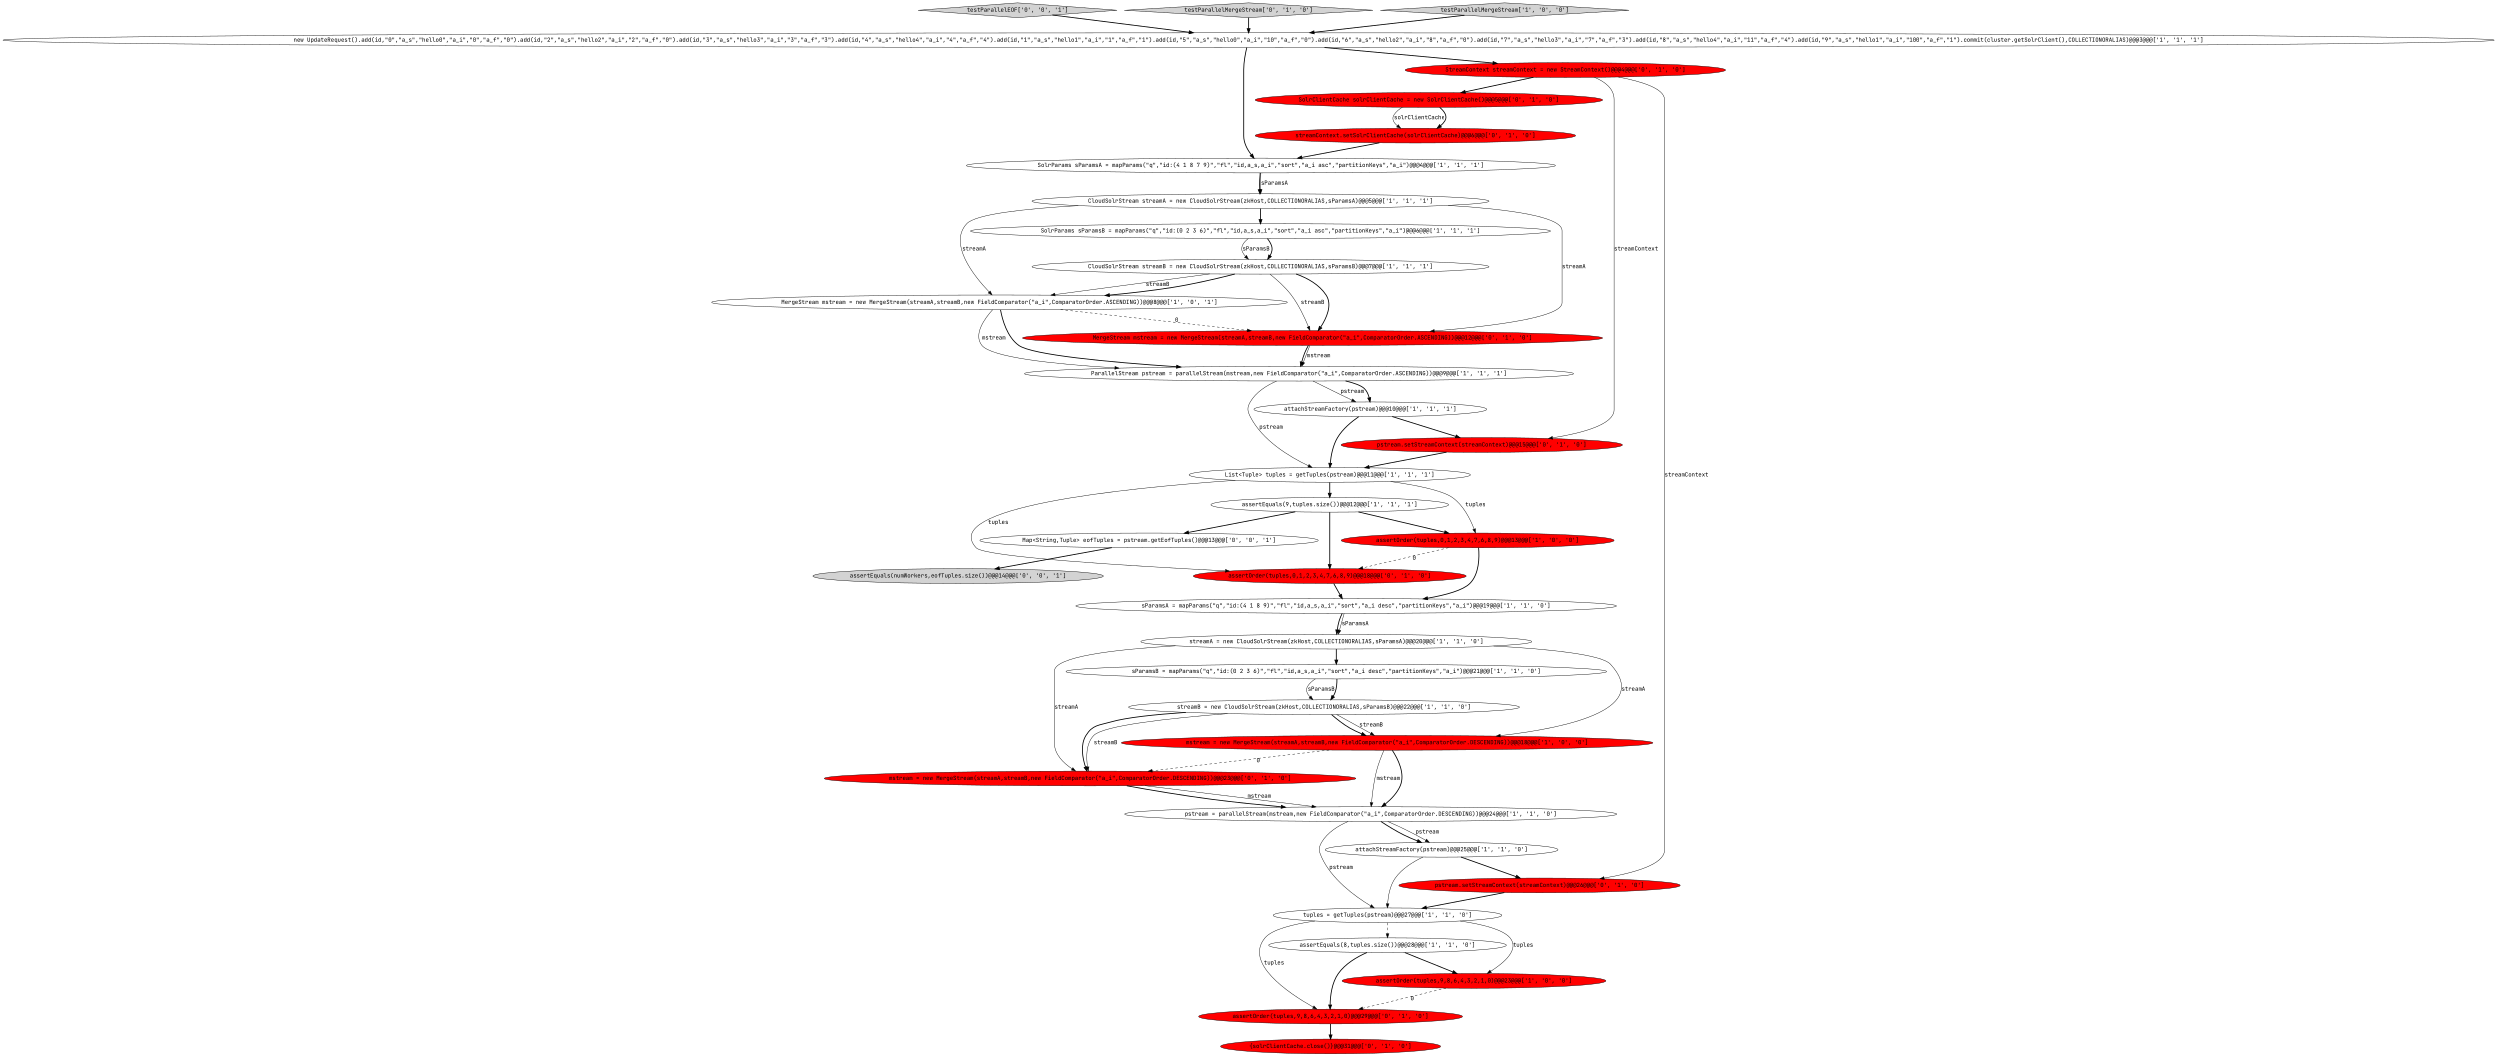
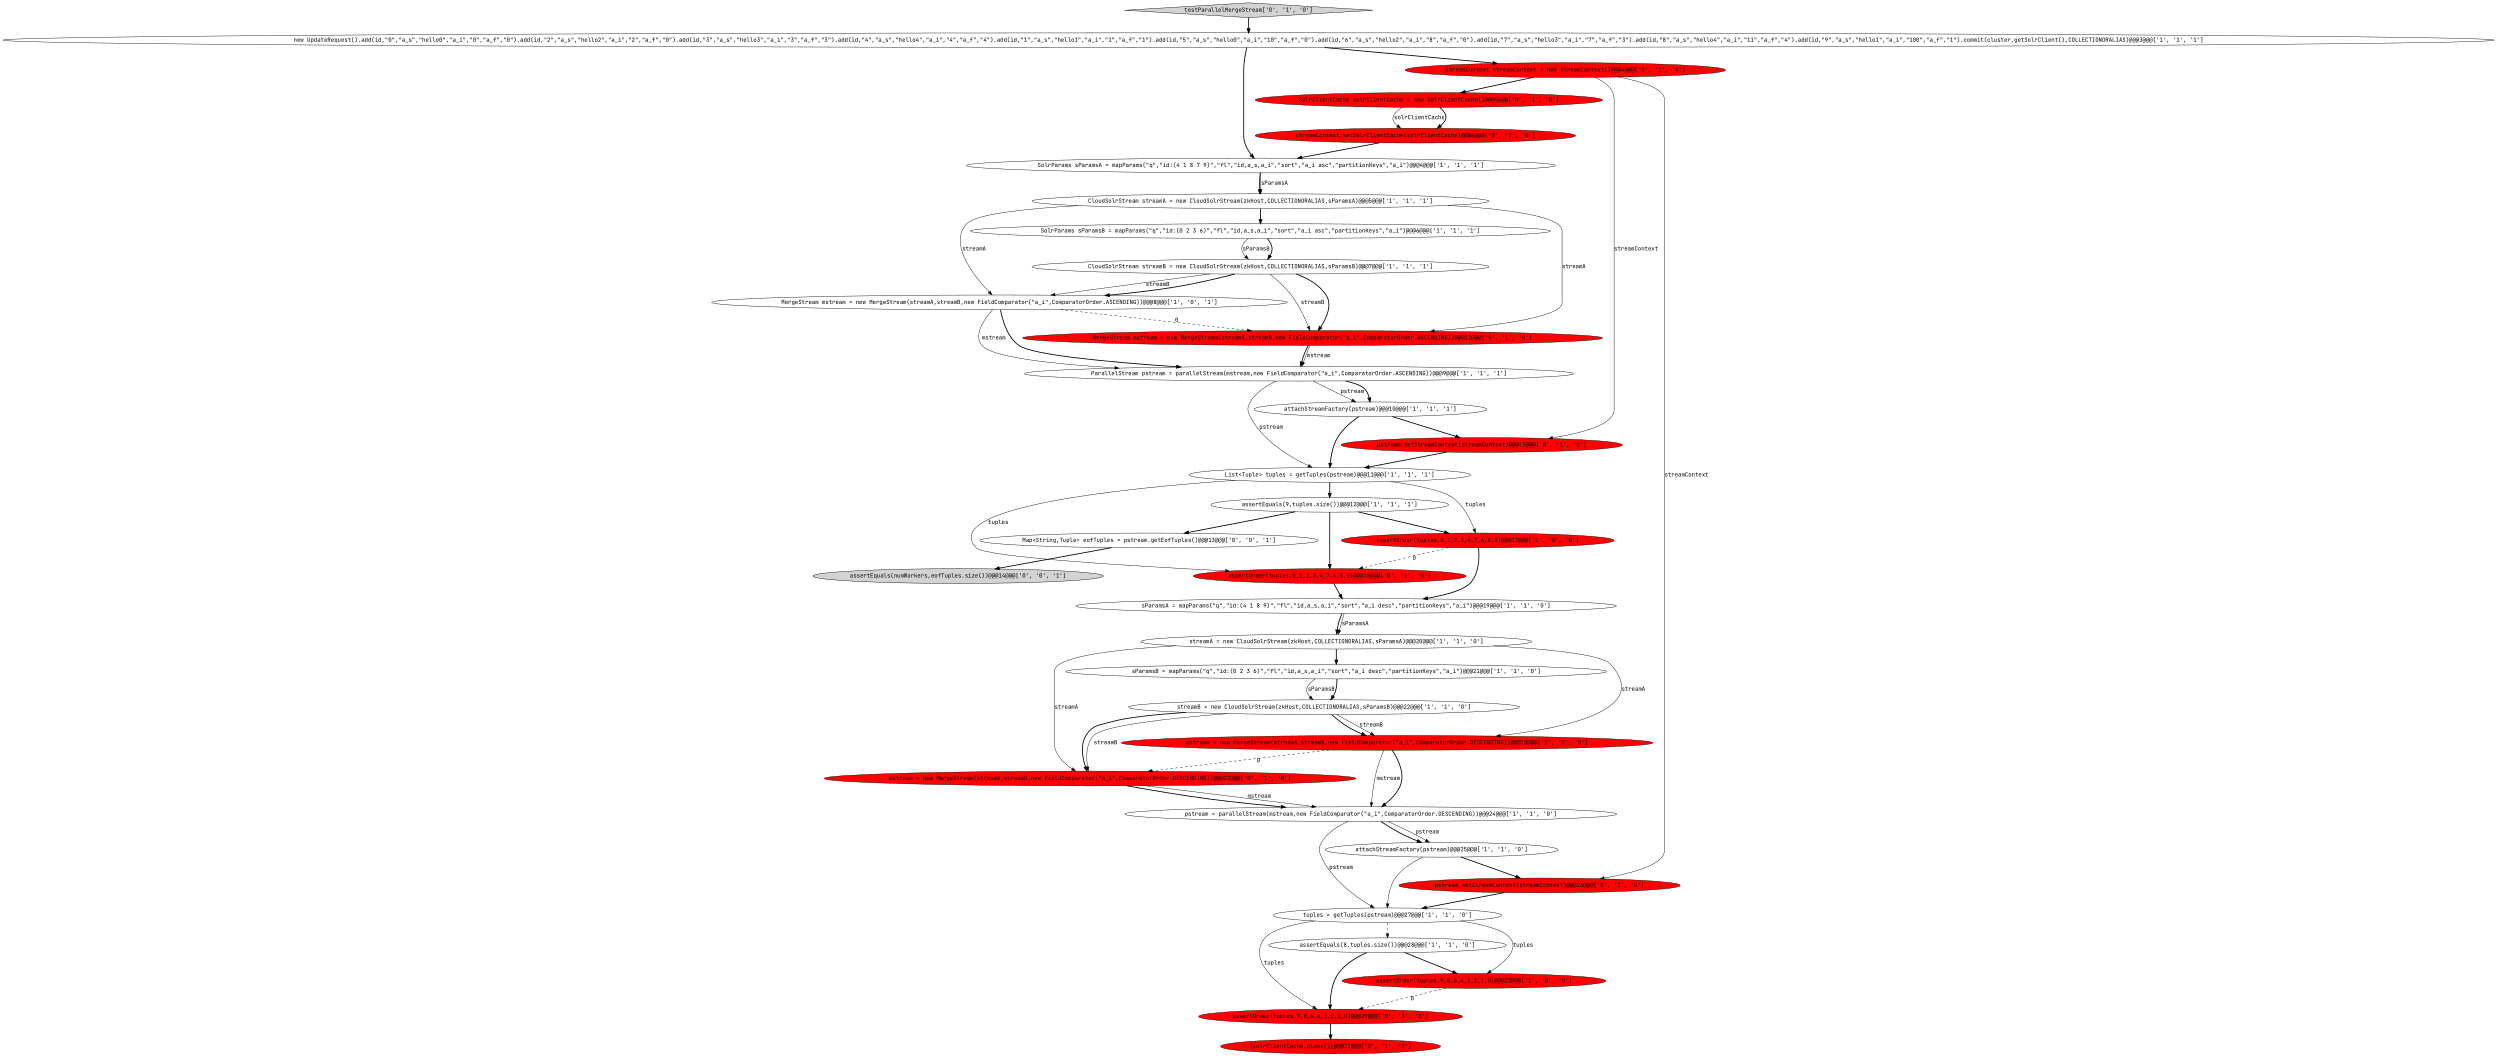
node "testParallelEOF['0', '0', '1']": removed
node "testParallelMergeStream['1', '0', '0']": removed
